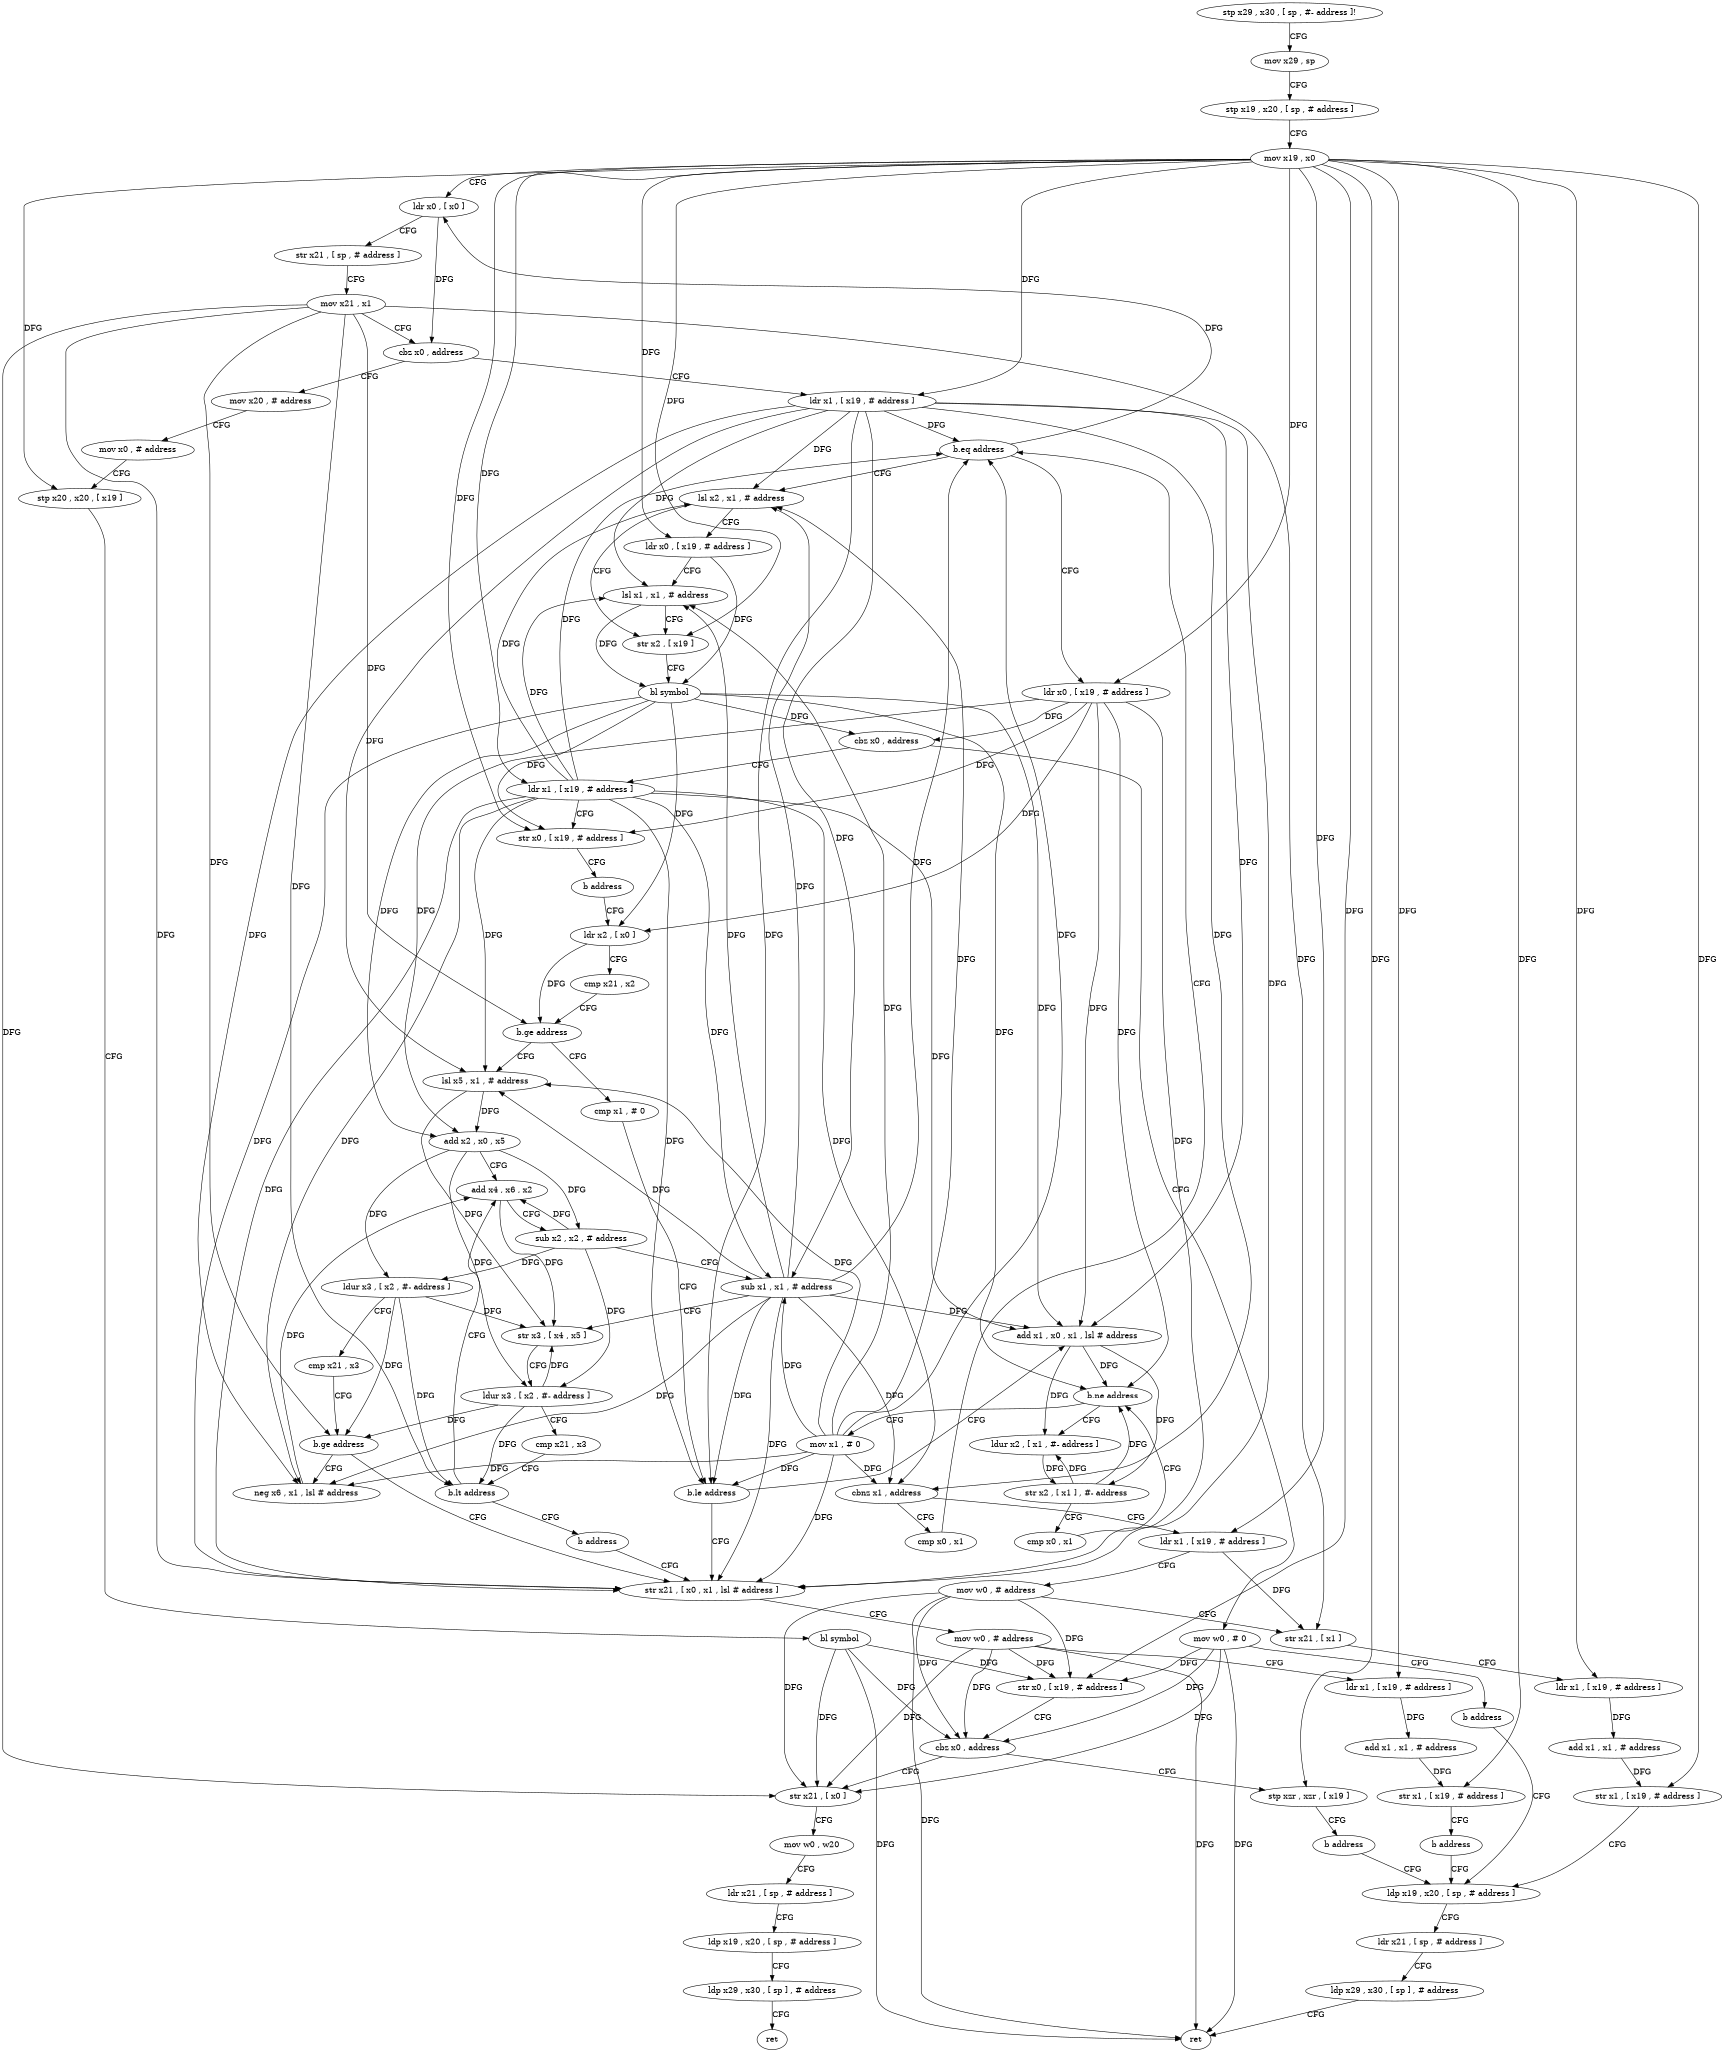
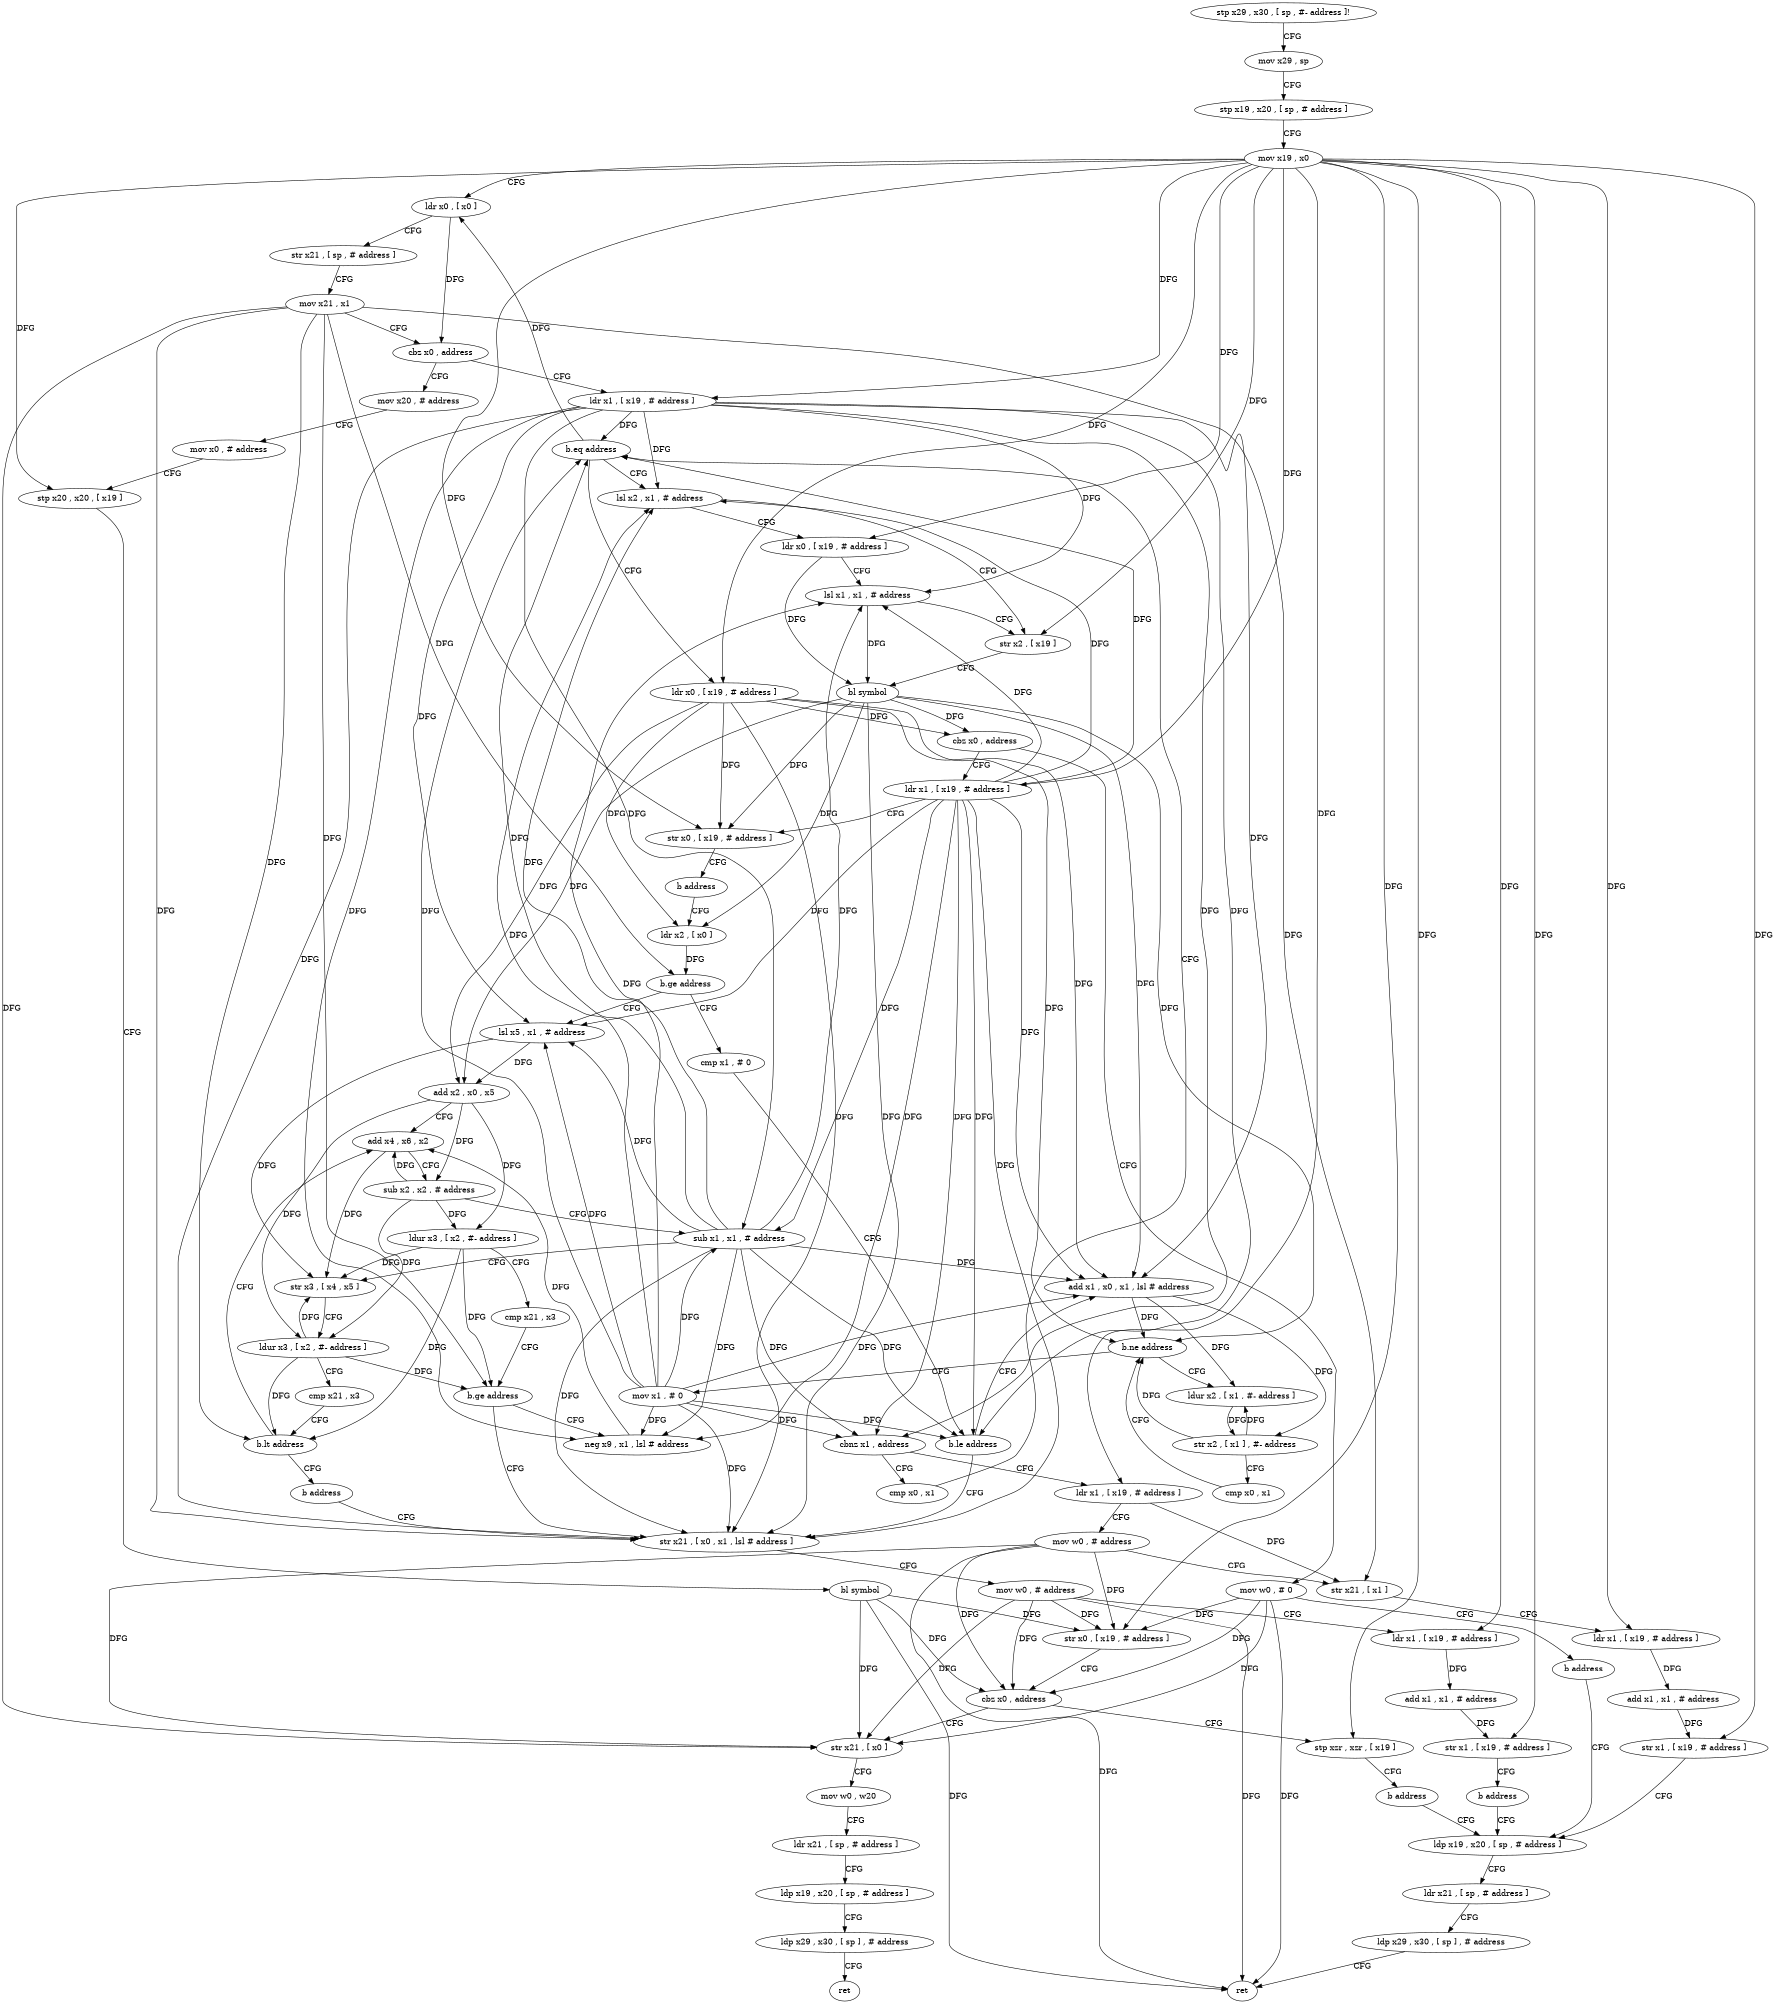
node "cmp x21 , x2": removed
edge "mov x1 , # 0" -> "add x1 , x0 , x1 , lsl # address": added, label "DFG"
node "neg x6 , x1 , lsl # address": label "neg x6 , x1 , lsl # address" -> "neg x9 , x1 , lsl # address"
